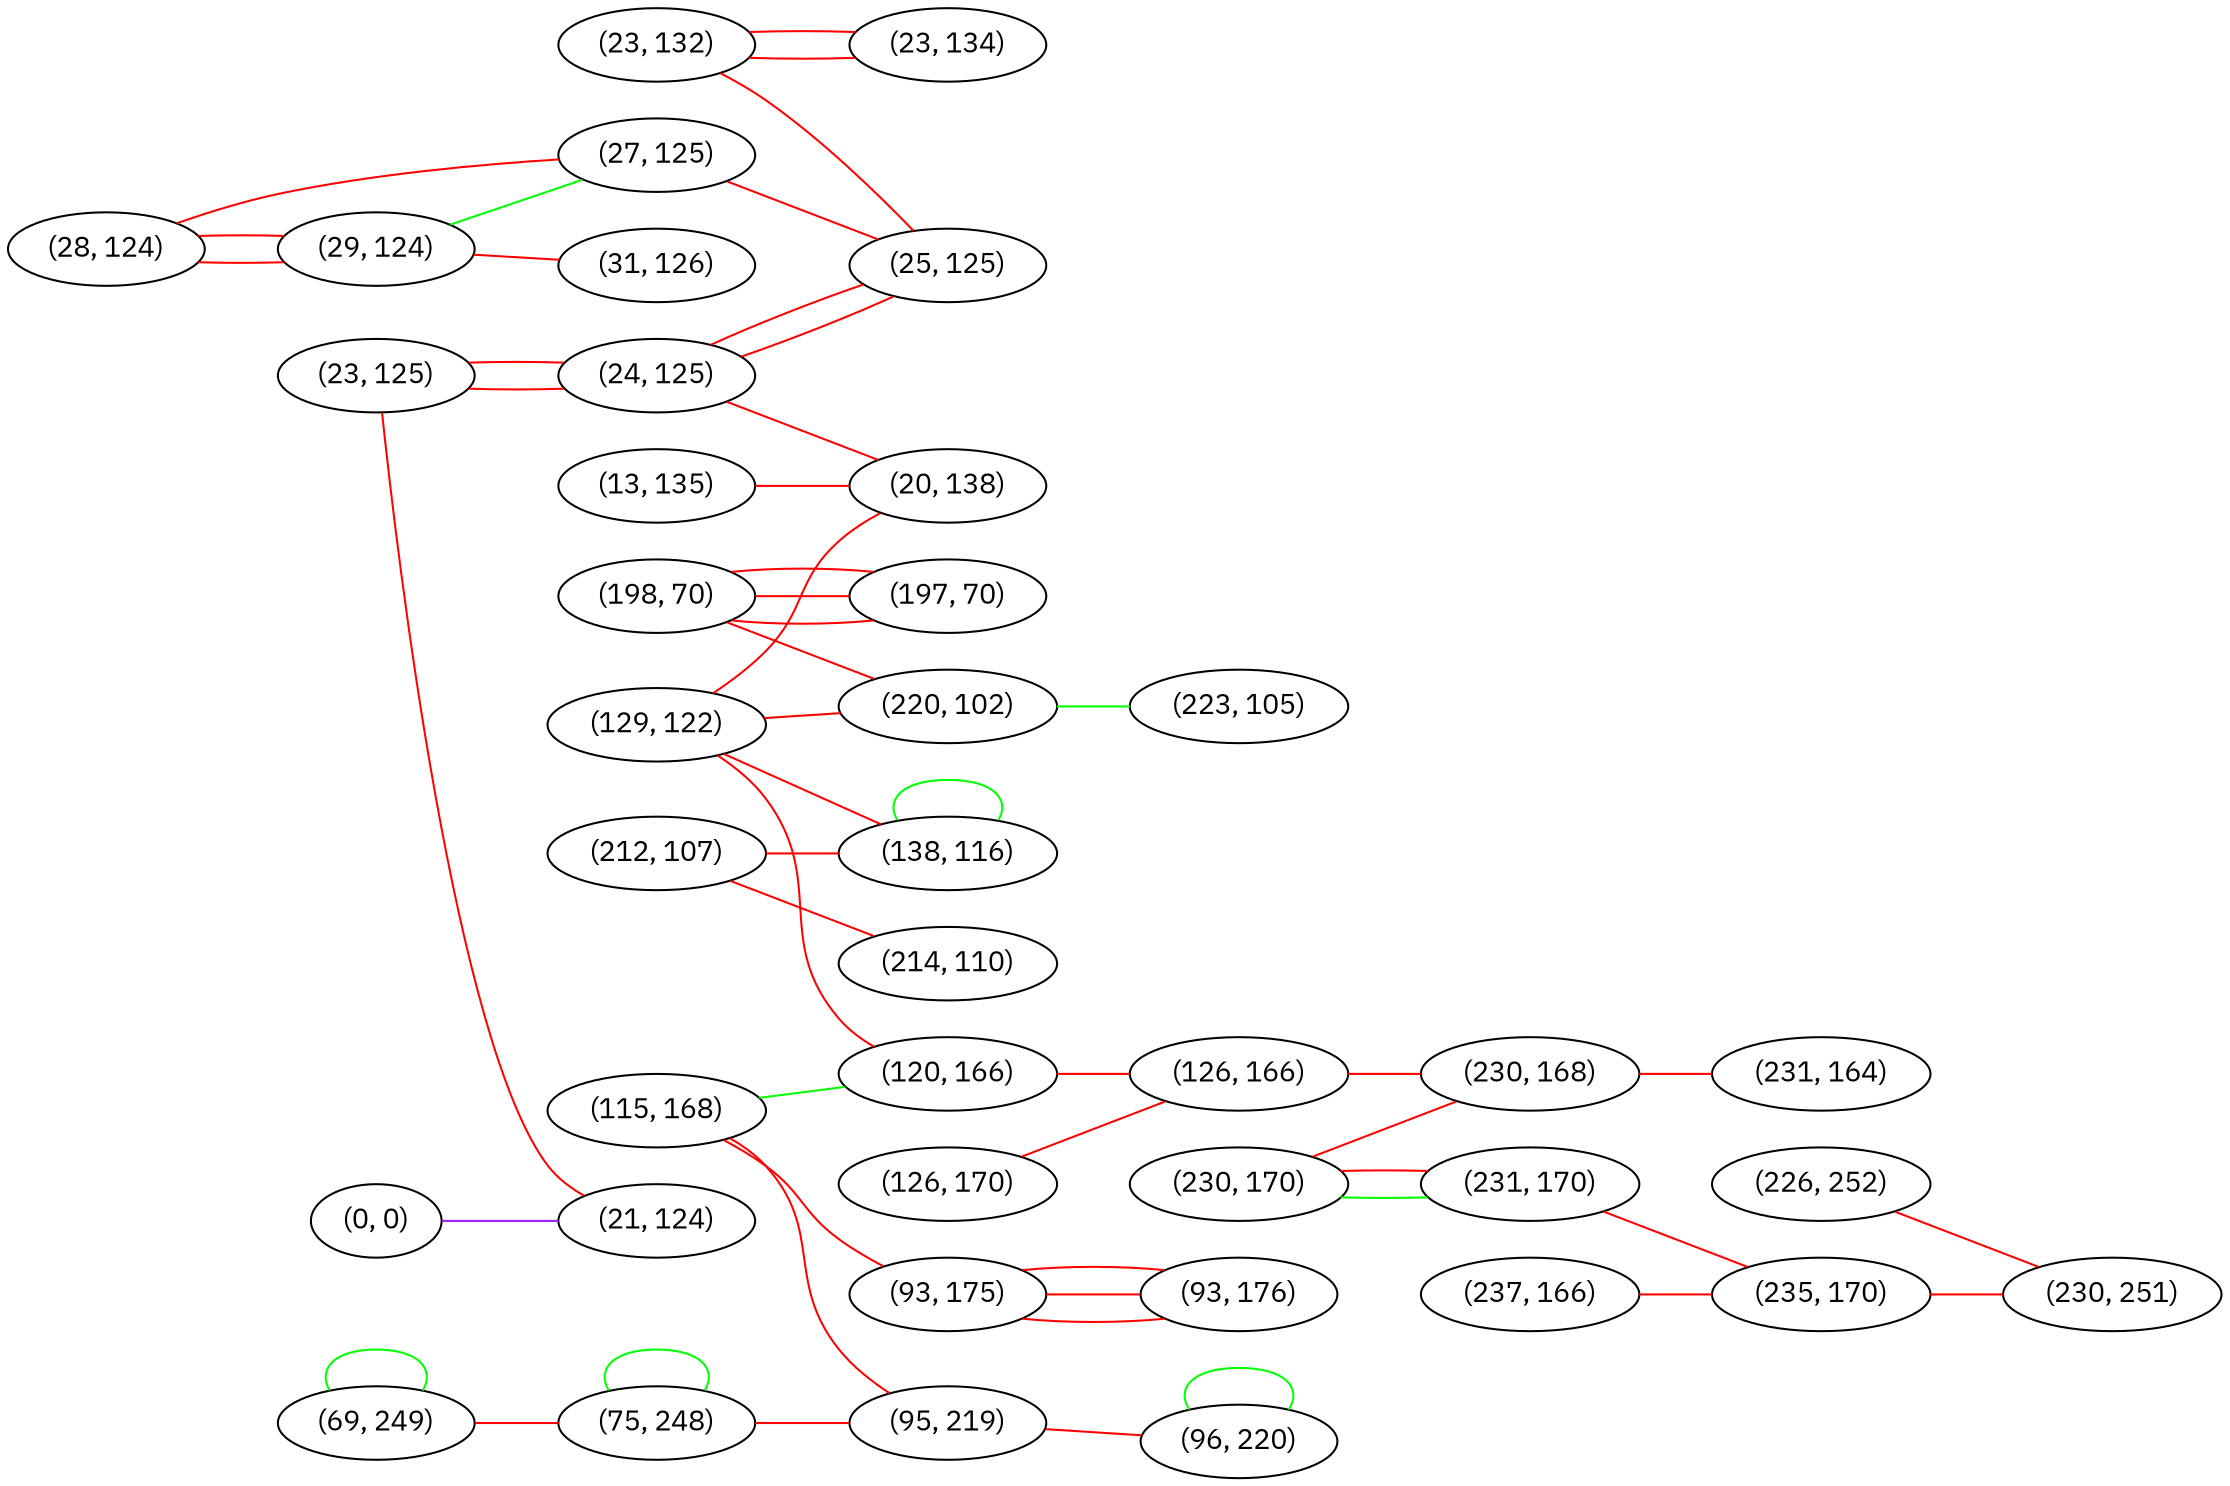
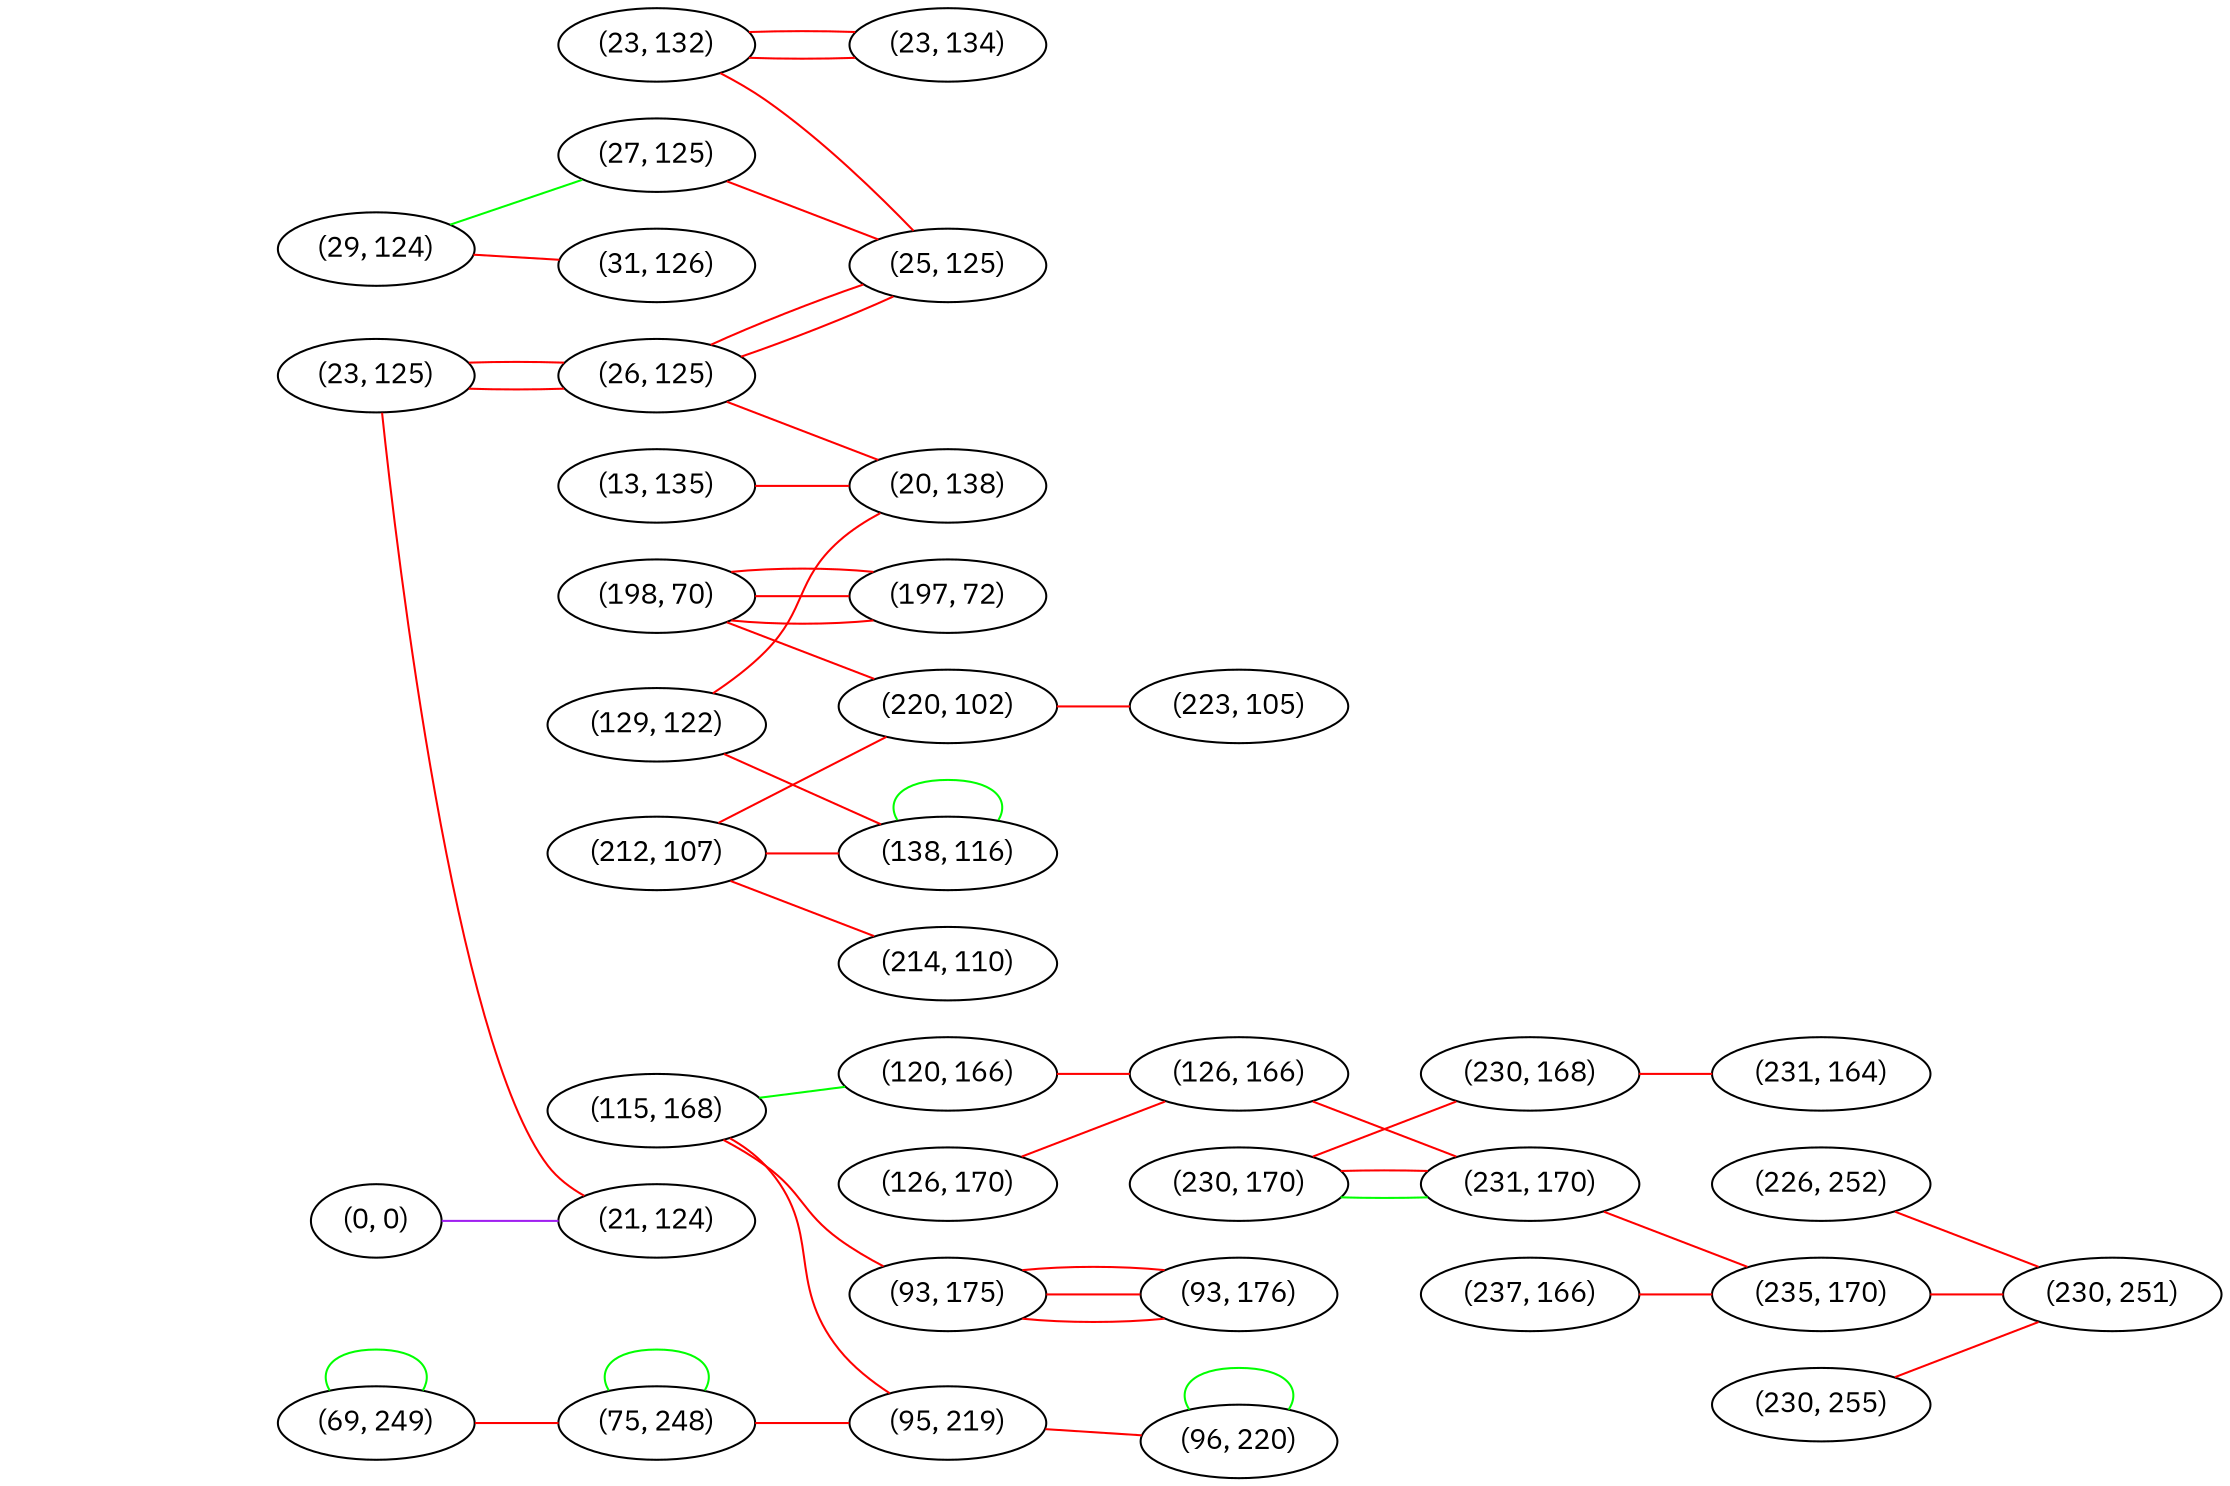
node "(28, 124)": removed
node "(24, 125)": label "(24, 125)" -> "(26, 125)"
node "(197, 70)": label "(197, 70)" -> "(197, 72)"
edge "(220, 102)" -- "(223, 105)": color green -> red
edge "(220, 102)" -- "(129, 122)": now "(220, 102)" -- "(212, 107)"
edge "(129, 122)" -- "(120, 166)": removed
edge "(126, 166)" -- "(230, 168)": now "(126, 166)" -- "(231, 170)"
node "(230, 255)": added
